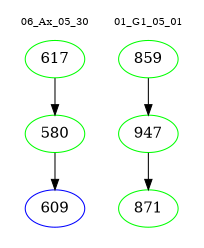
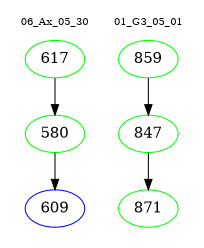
cluster "01_G1_05_01": label "01_G1_05_01" -> "01_G3_05_01"
node "947": label "947" -> "847"
